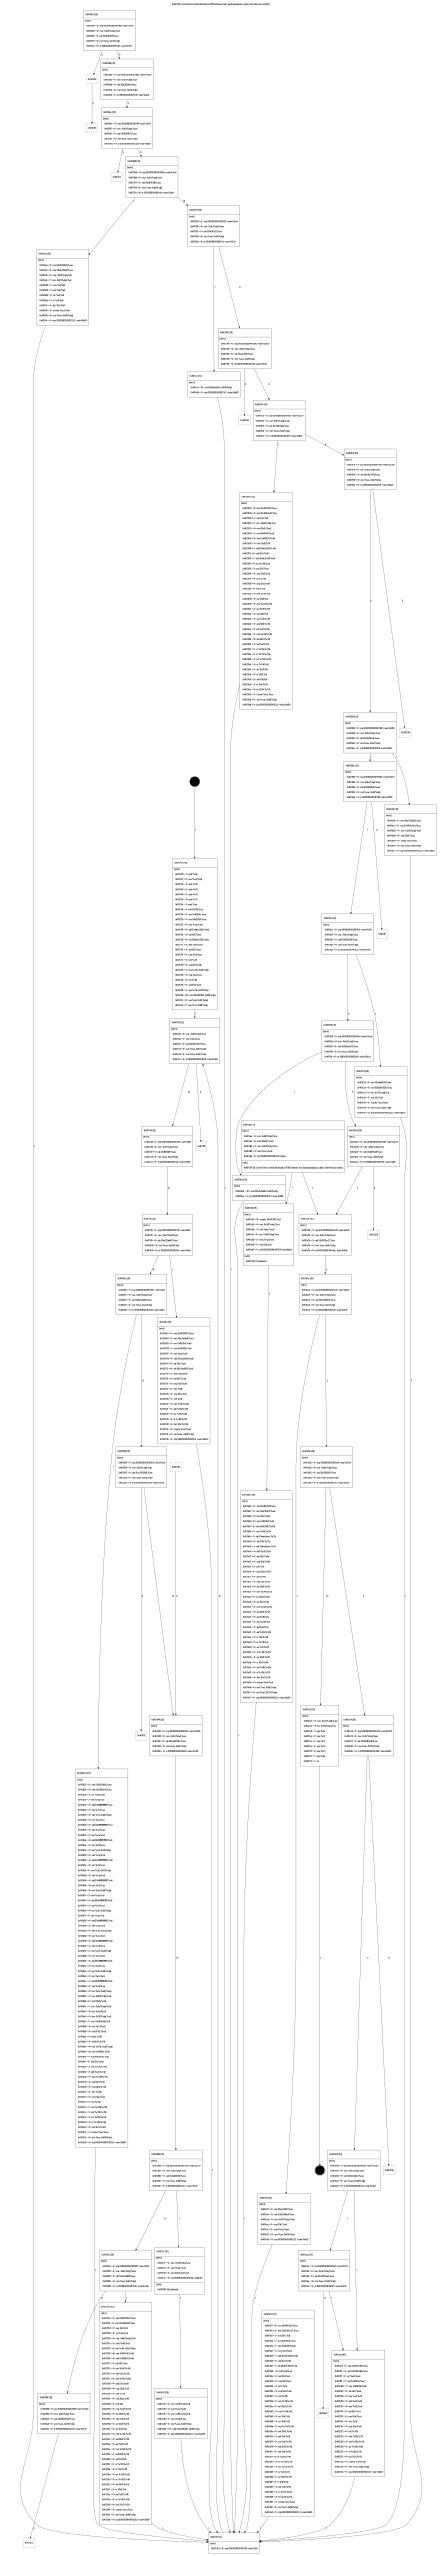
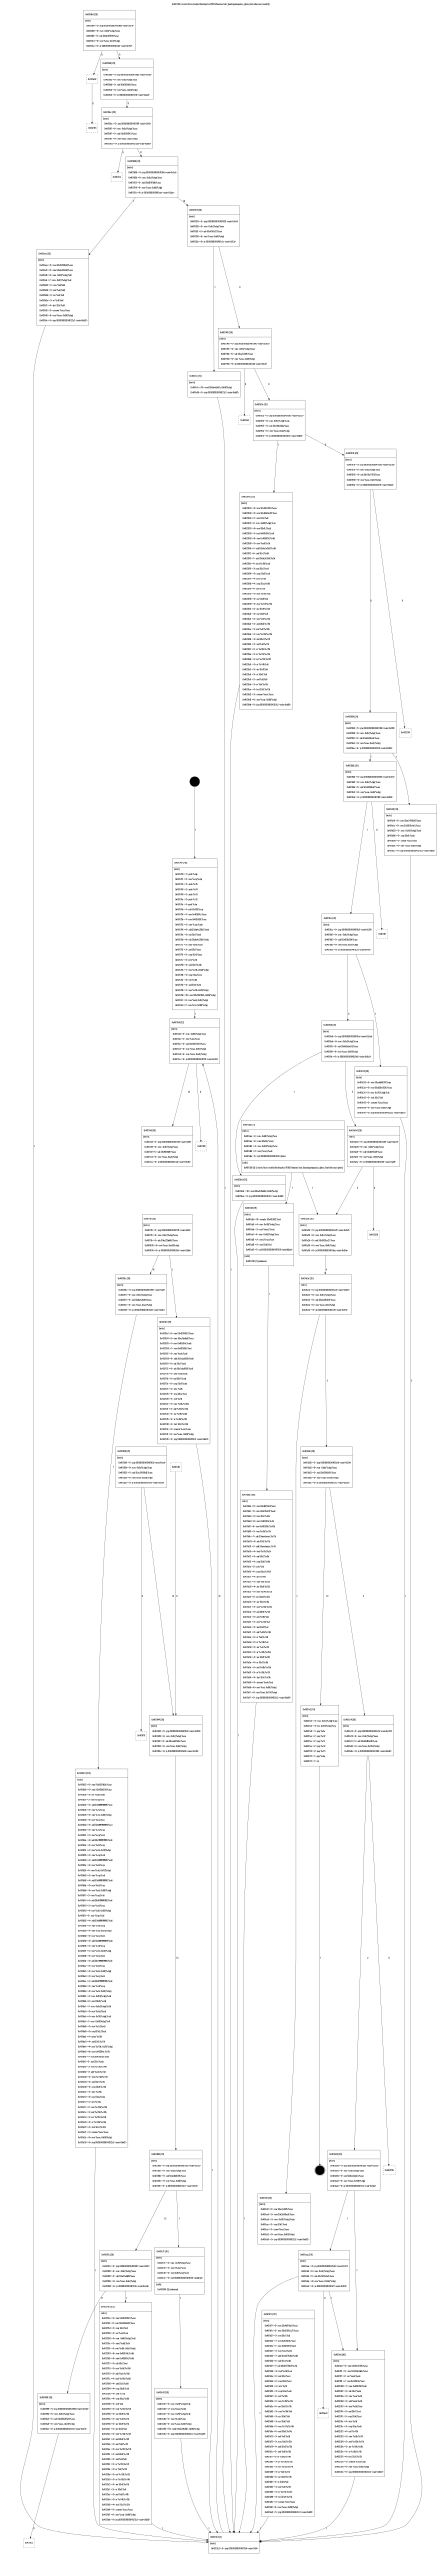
edge "0x4017d4 [28]" -> "0x4017f0 [28]": removed, label "15"
edge "0x40180c [28]" -> "0x401828 [28]": removed, label "13"
edge "0x401c9f [30]" -> "0x4022c2 [5]": now "0x401aac [28]" -> "0x4022c2 [5]"
